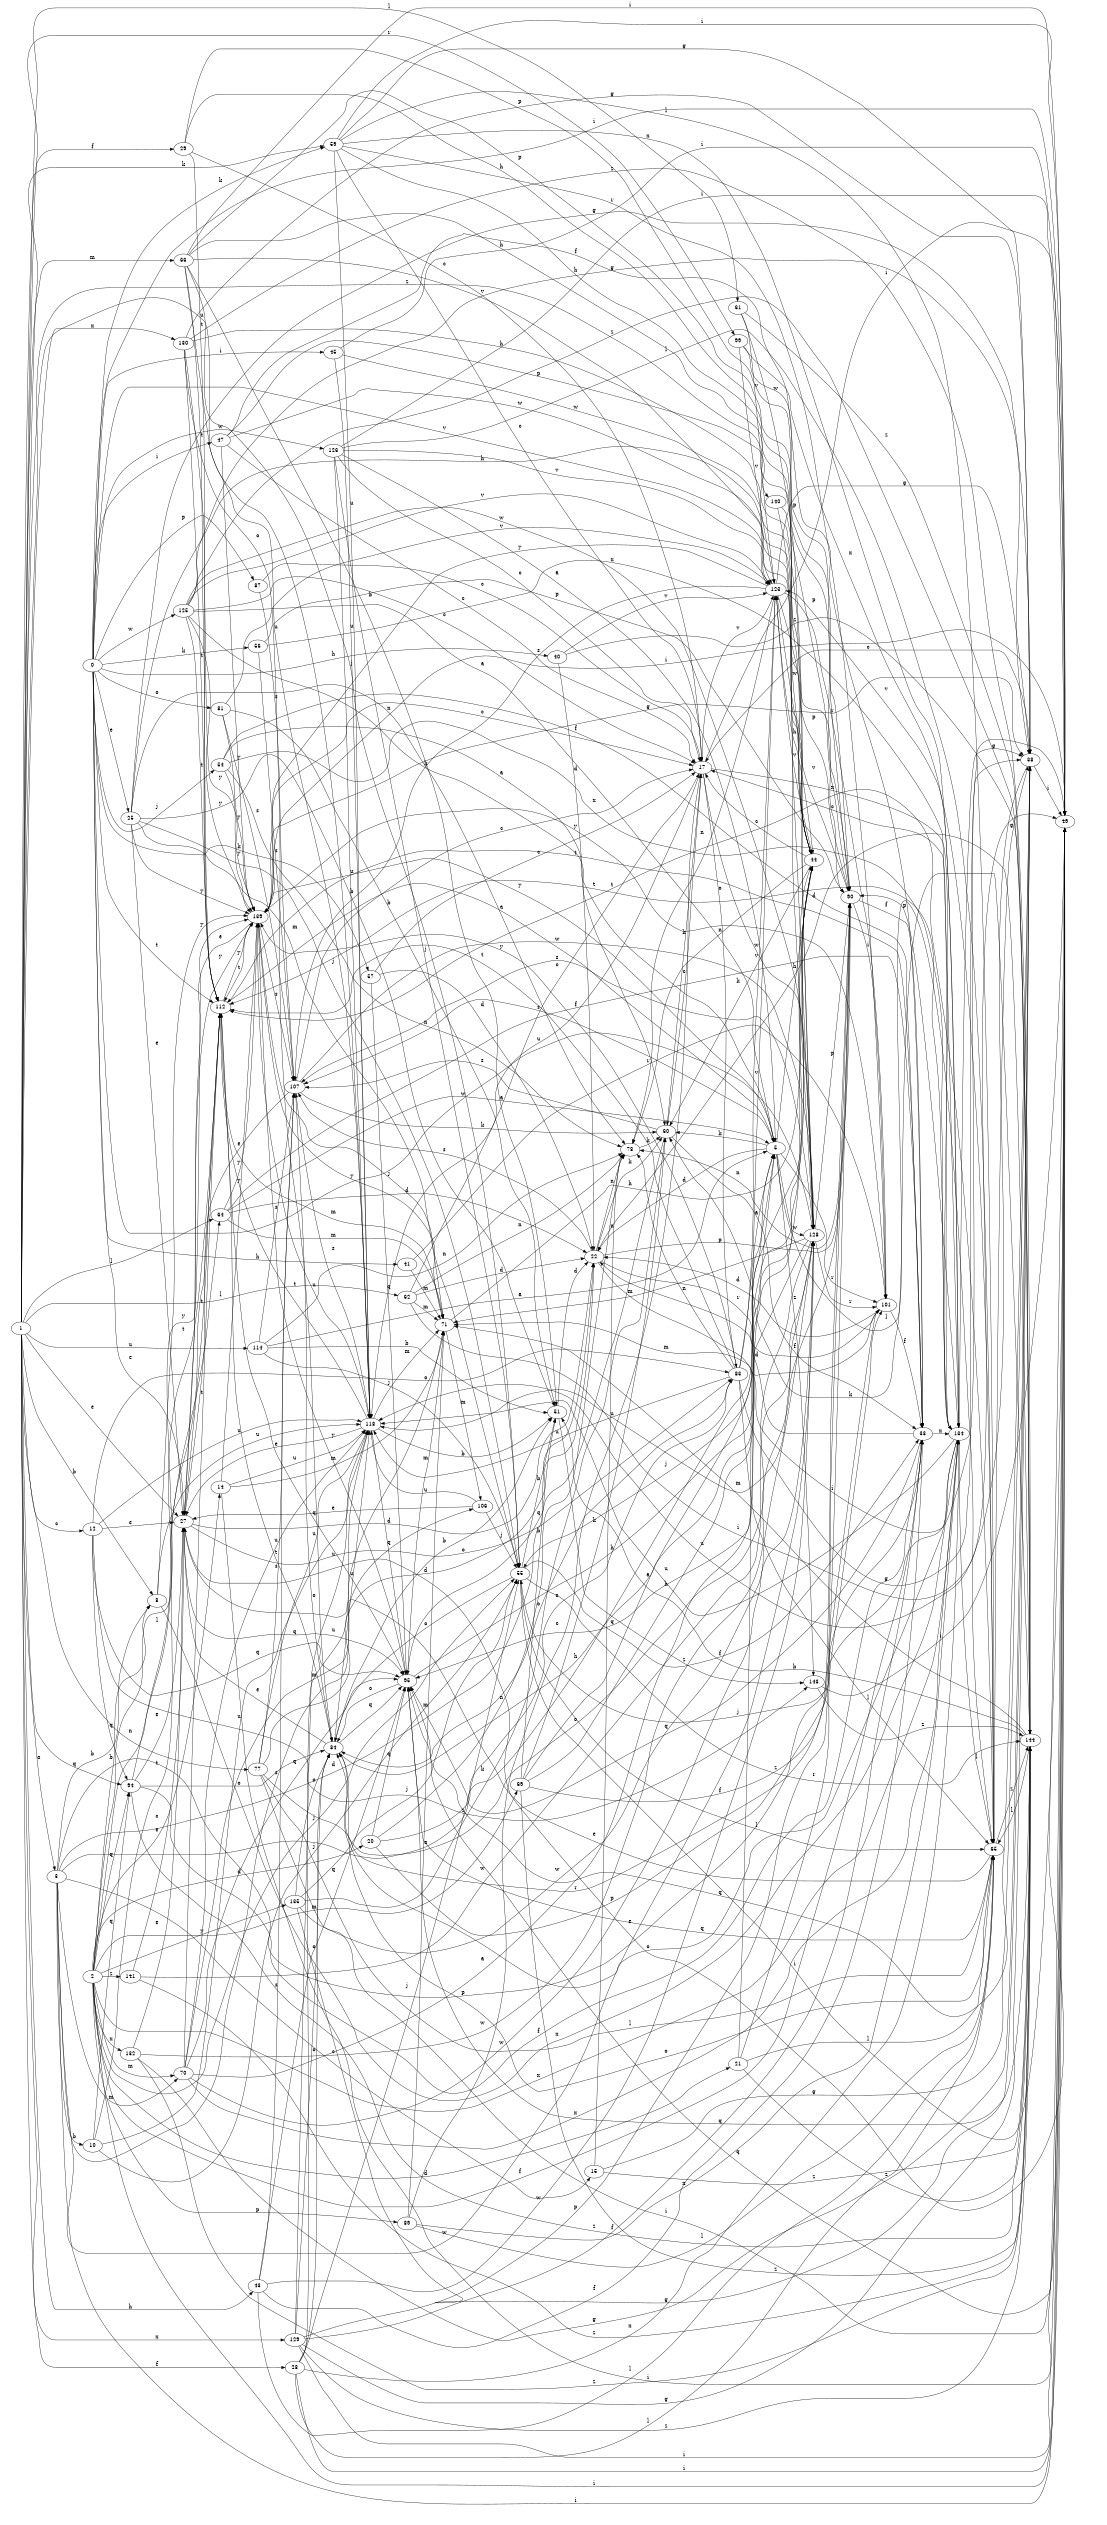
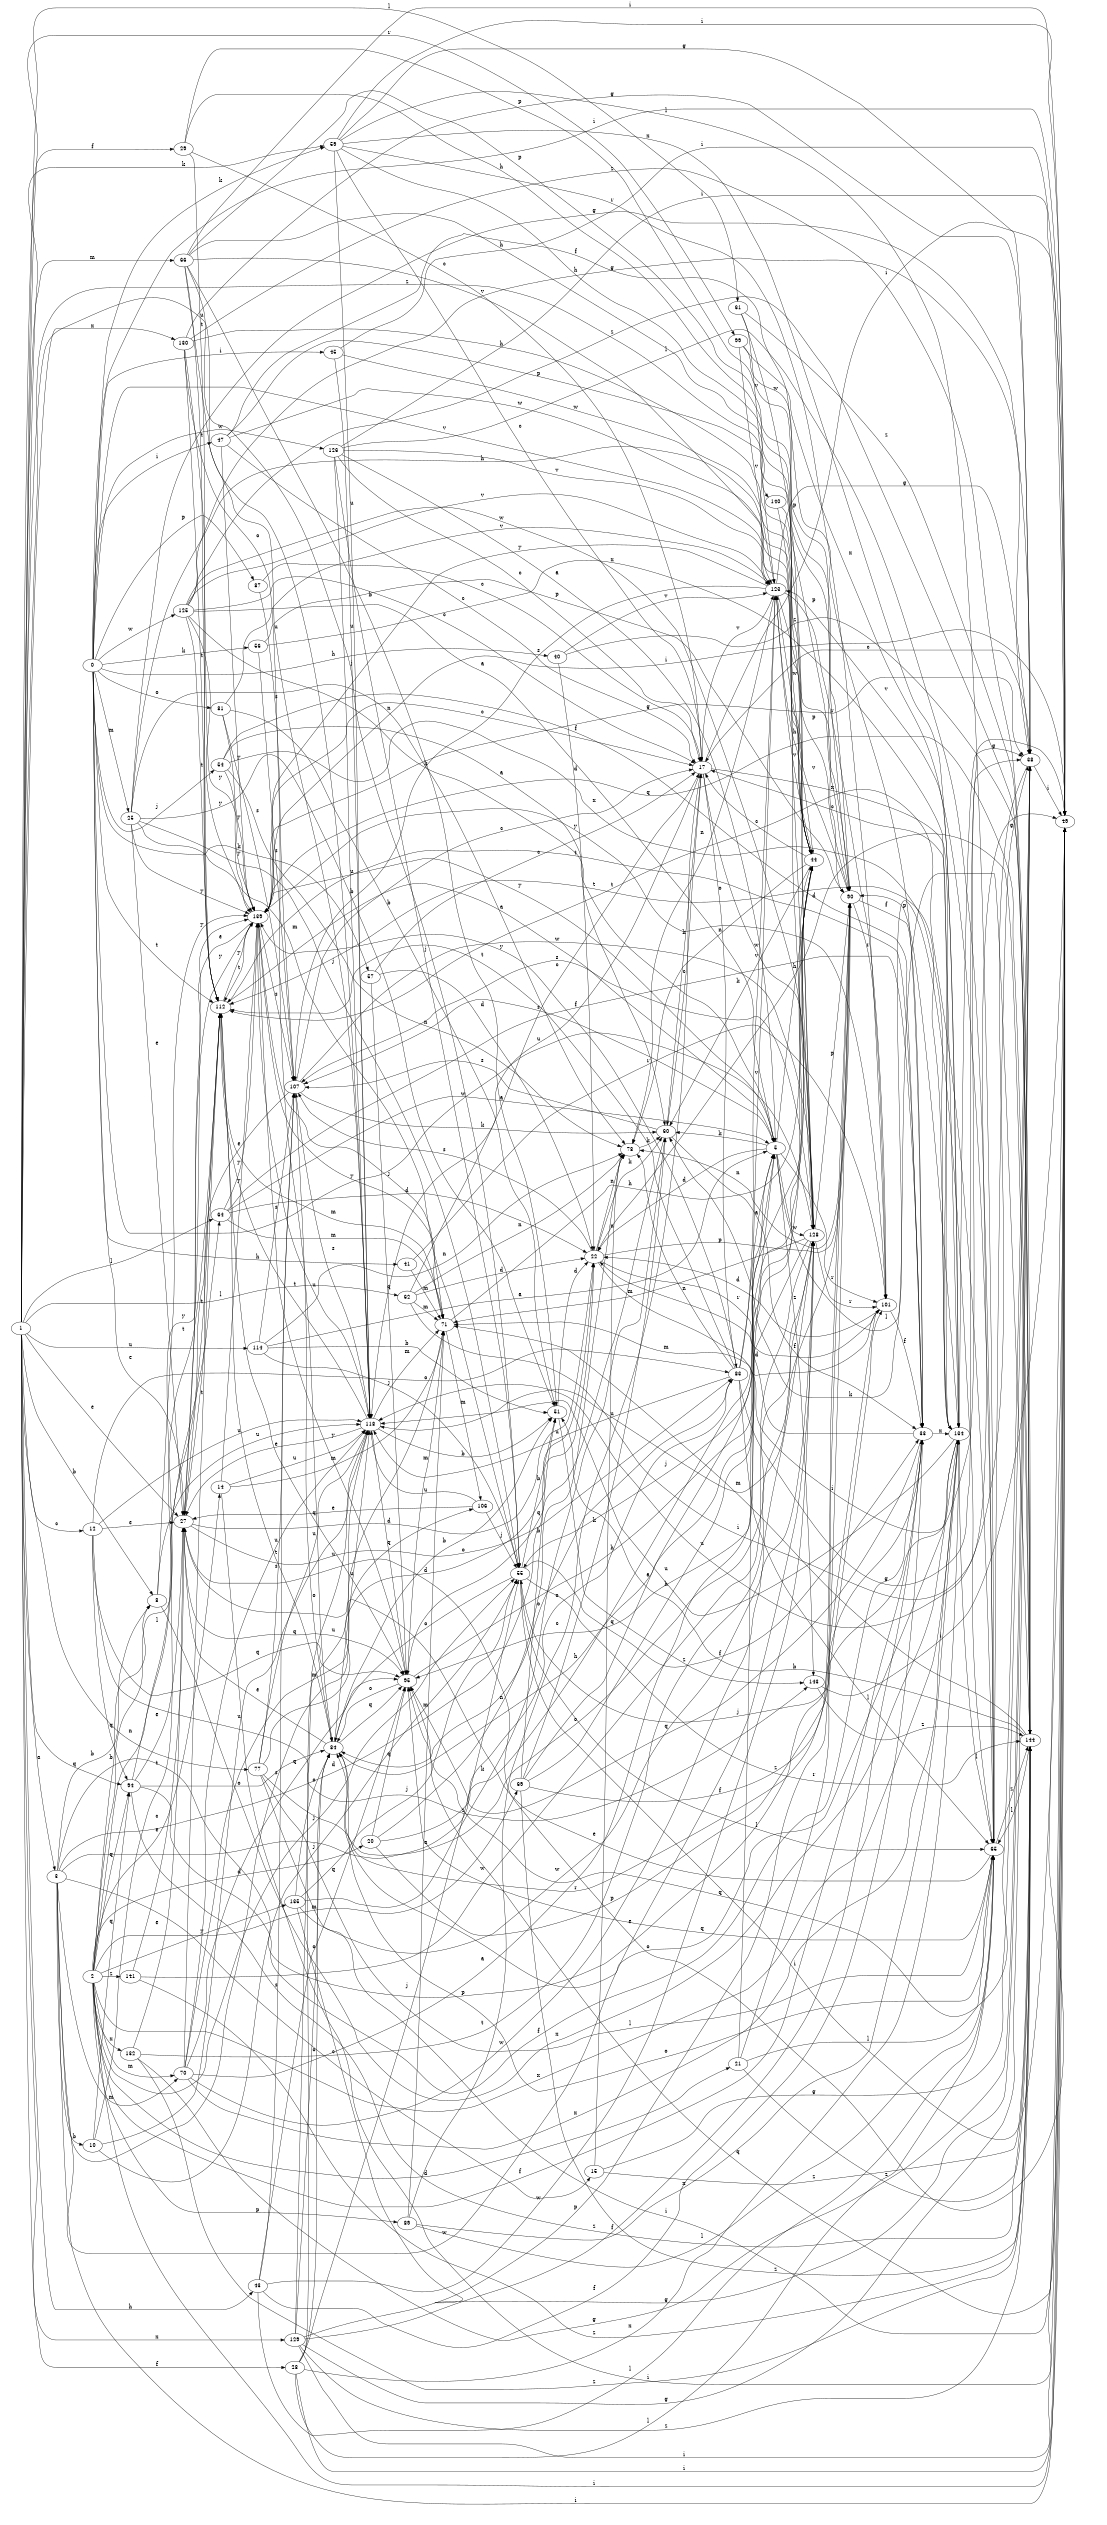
edge "0" -> "25": label "e" -> "m"
edge "90" -> "101": label "i" -> "r"
edge "132" -> "128": label "w" -> "t"
edge "144" -> "95": now "144" -> "139"
